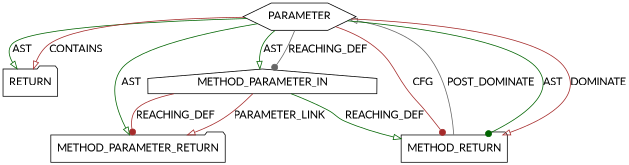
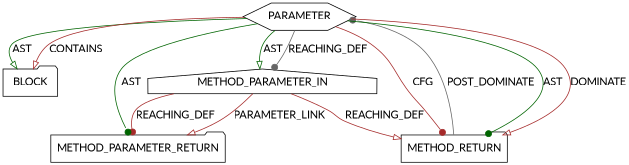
edge "PARAMETER" -> "METHOD_PARAMETER_RETURN": arrowhead onormal -> dot
edge "METHOD_RETURN" -> "PARAMETER": arrowhead onormal -> dot
node "RETURN": label "RETURN" -> "BLOCK"
edge "METHOD_PARAMETER_IN" -> "METHOD_RETURN": color darkgreen -> brown
